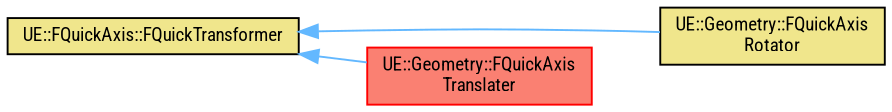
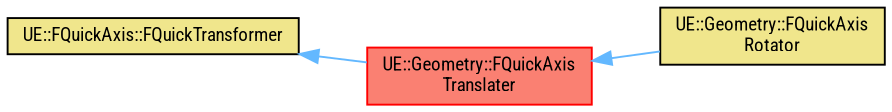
edge "UE::Geometry::FQuickAxis Rotator" -> "UE::FQuickAxis::FQuickTransformer": now "UE::Geometry::FQuickAxis Rotator" -> "UE::Geometry::FQuickAxis Translater"
